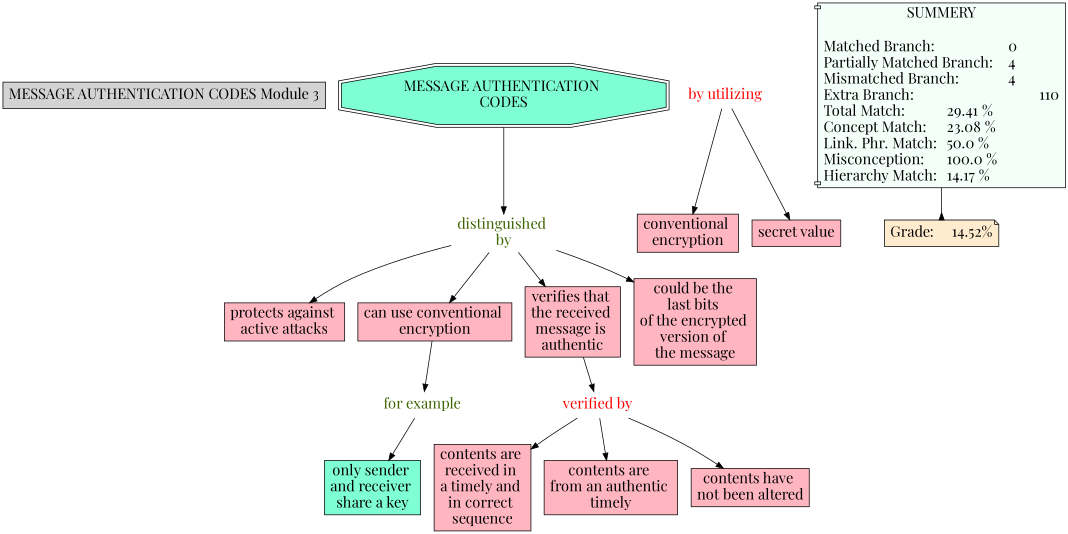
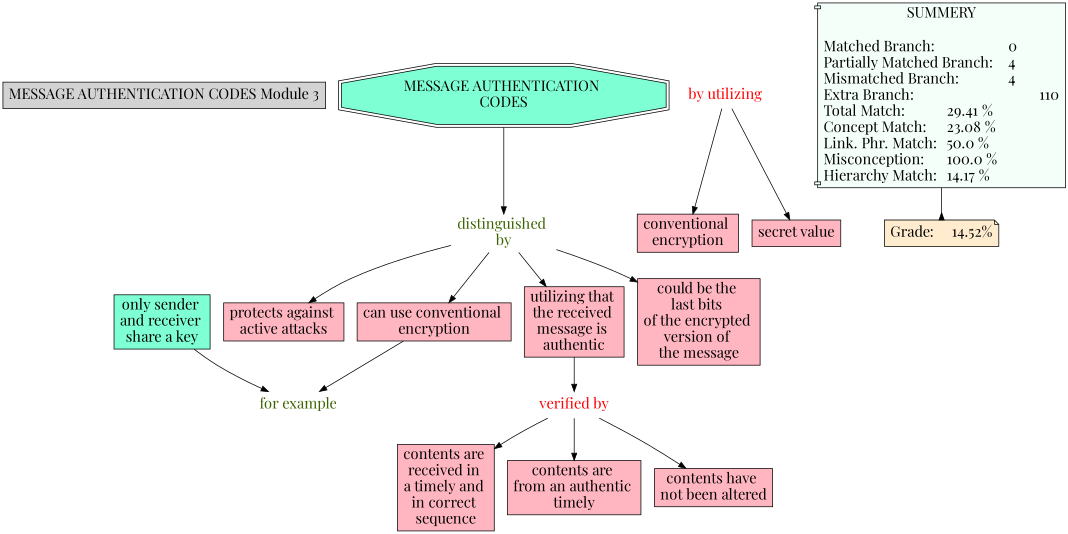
node "verifies that the received message is authentic": label "verifies that the received message is authentic" -> "utilizing that the received message is authentic"
edge "for example" -> "only sender and receiver share a key": reversed
